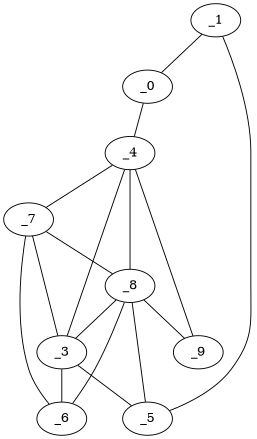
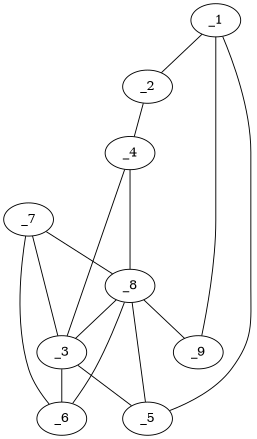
node "_0": label "_0" -> "_2"
edge "_4" -- "_7": removed
edge "_4" -- "_9": now "_1" -- "_9"
